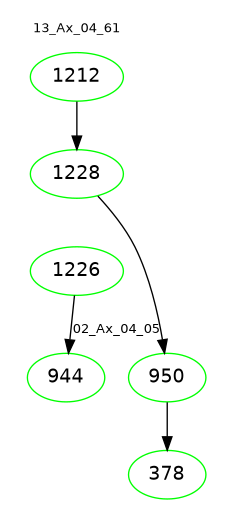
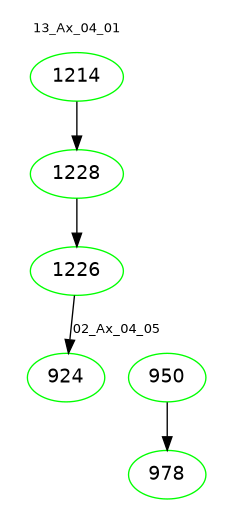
cluster "13_Ax_04_61": label "13_Ax_04_61" -> "13_Ax_04_01"
node "1212": label "1212" -> "1214"
edge "1228" -> "950": now "1228" -> "1226"
node "944": label "944" -> "924"
node "378": label "378" -> "978"
